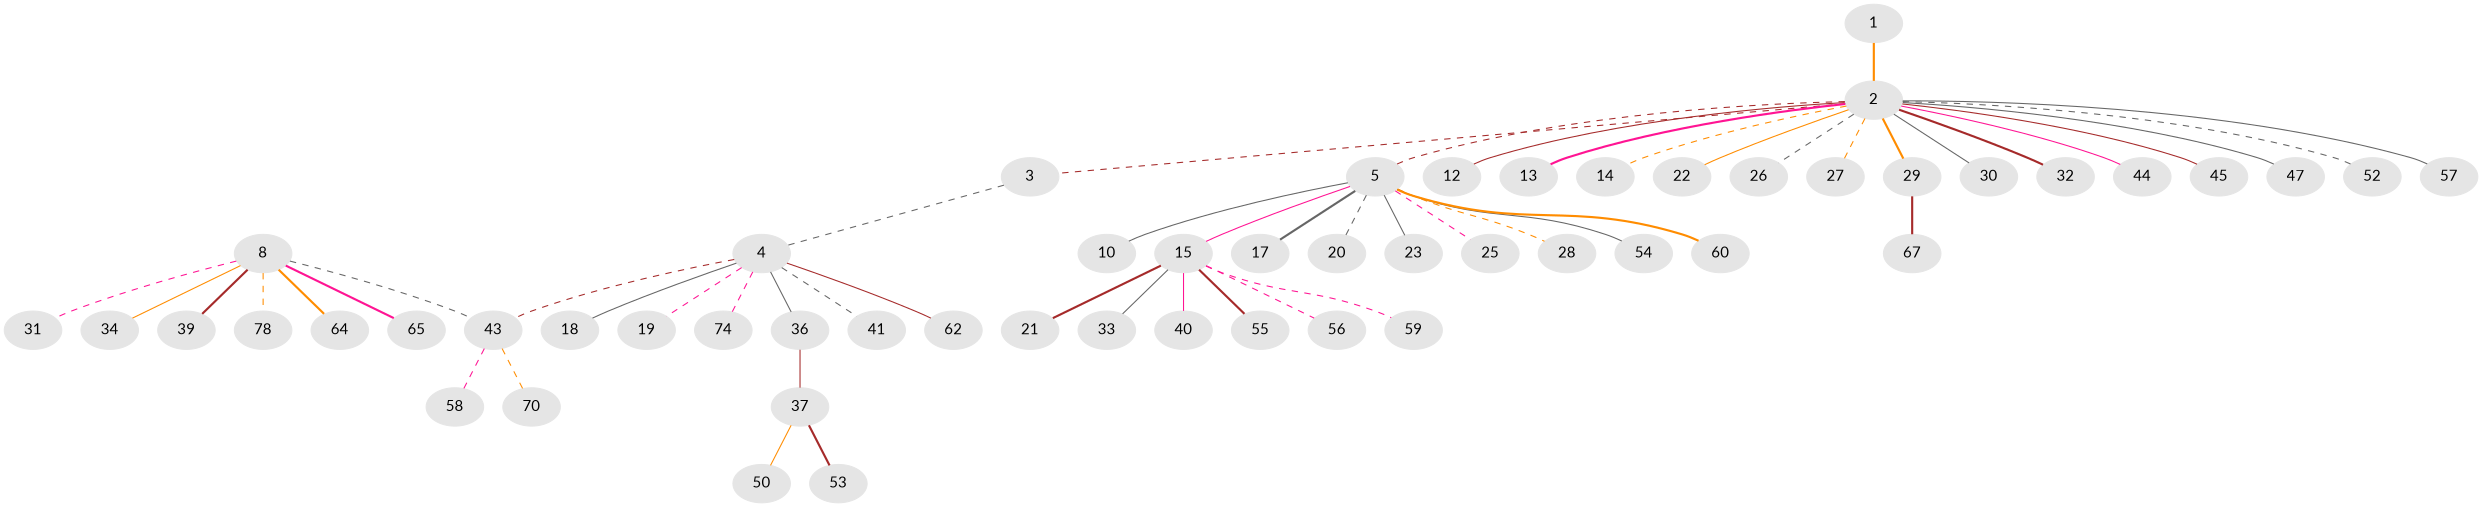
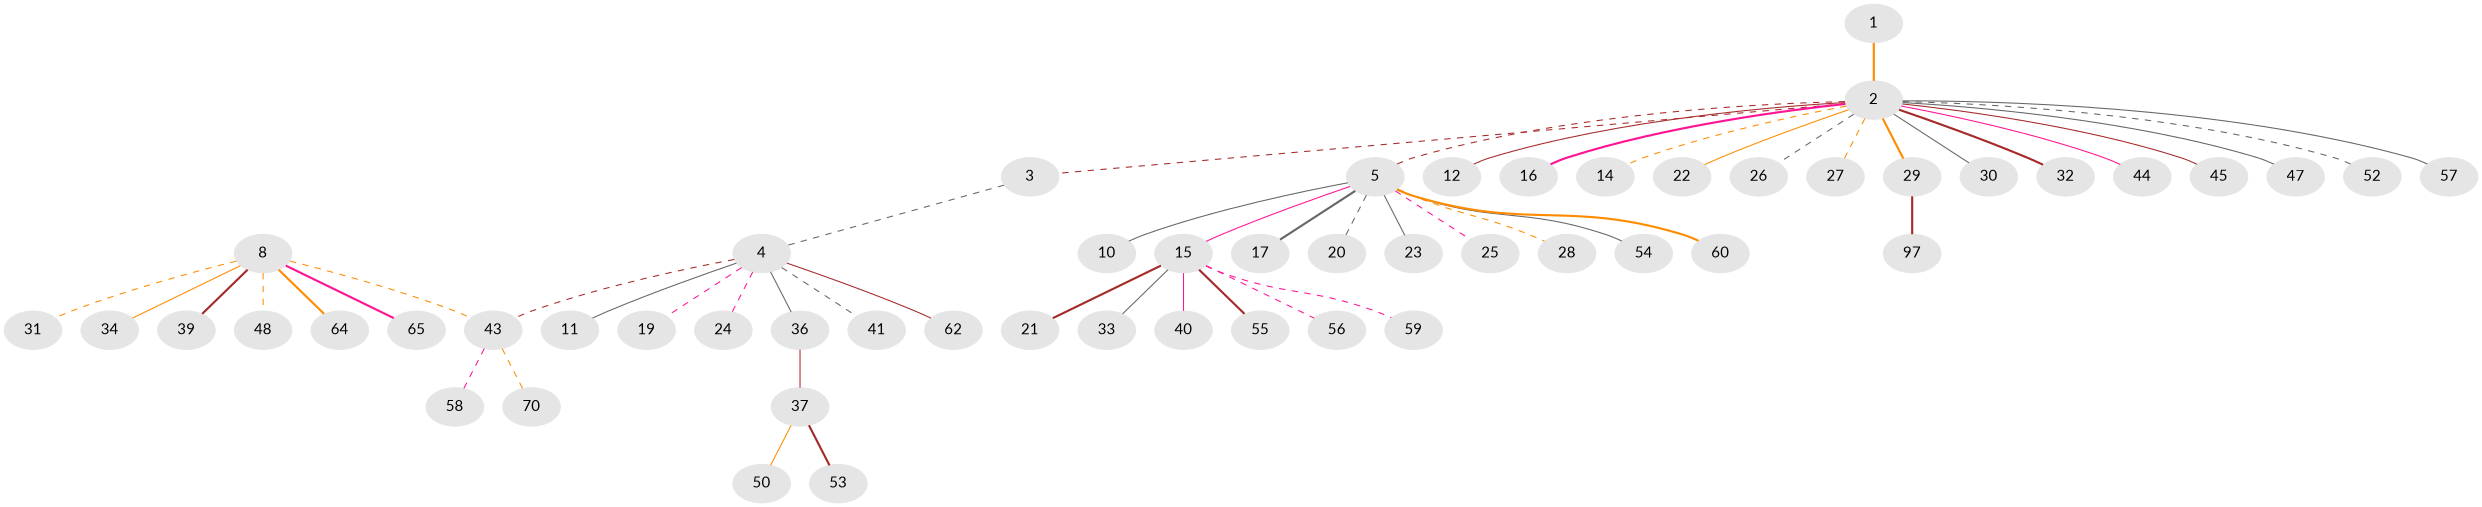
node "13": label "13" -> "16"
node "67": label "67" -> "97"
edge "8" -- "31": color deeppink -> darkorange
edge "8" -- "43": color gray40 -> darkorange
node "78": label "78" -> "48"
node "18": label "18" -> "11"
node "74": label "74" -> "24"
